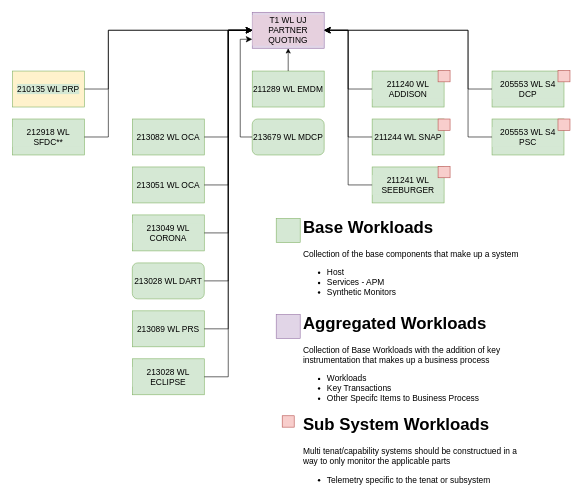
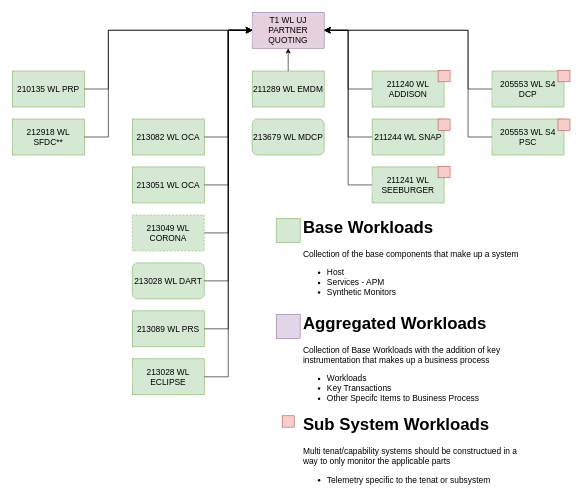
edge "213679 WL MDCP" -> "T1 WL UJ PARTNER QUOTING": removed
node "210135 WL PRP": fillcolor #fff2cc -> #d5e8d4
node "213049 WL CORONA": style solid -> dashed
